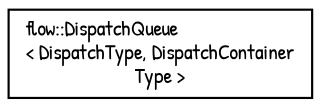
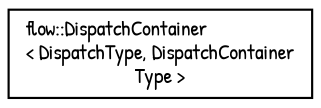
node "flow::DispatchQueue < DispatchType, DispatchContainer Type >": label "flow::DispatchQueue < DispatchType, DispatchContainer Type >" -> "flow::DispatchContainer < DispatchType, DispatchContainer Type >"
